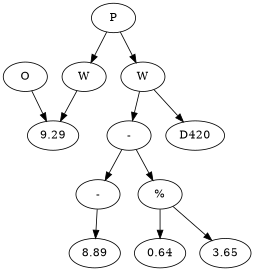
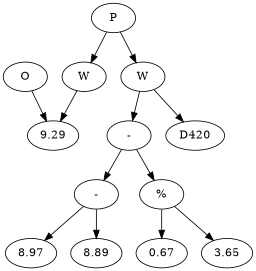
node "8.97": added
node "0.64": label "0.64" -> "0.67"
